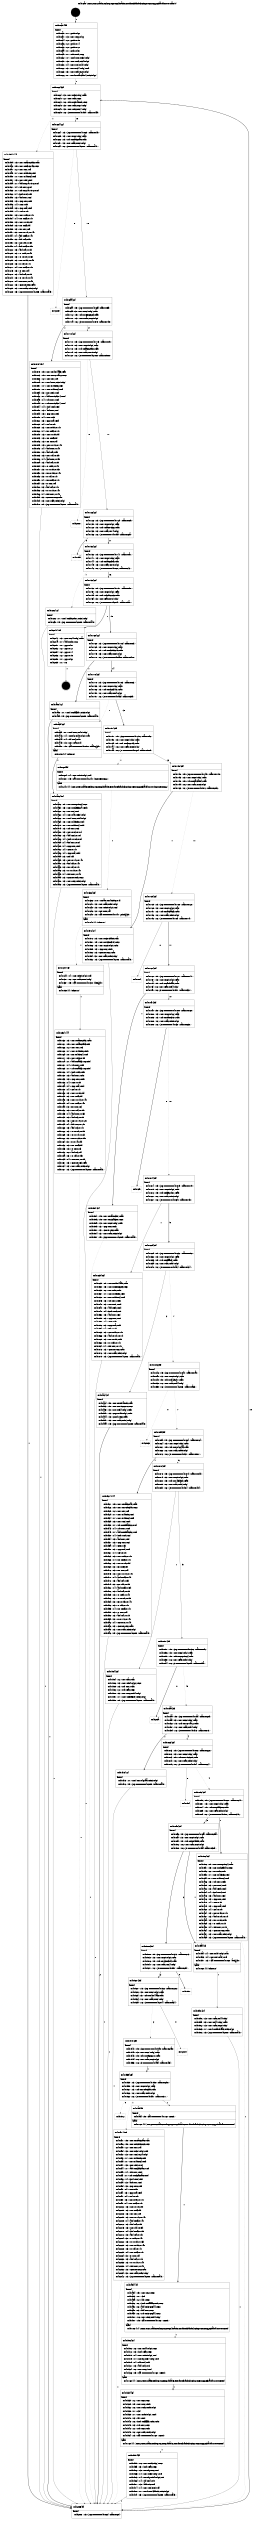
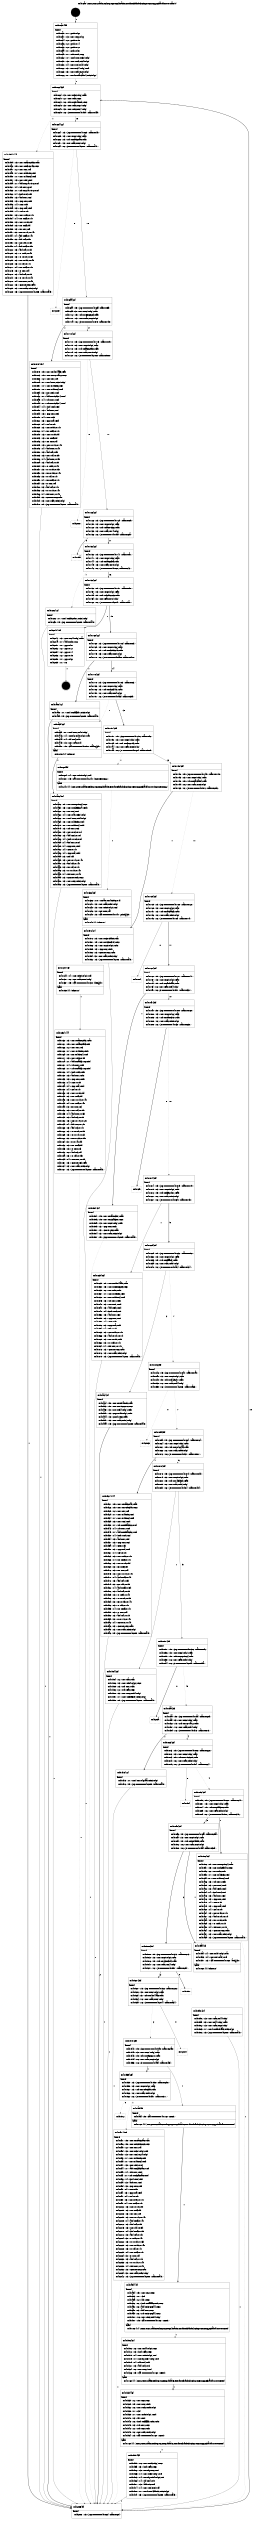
edge "0x401c36 [23]" -> "0x401c4d [15]": removed, label "1"
edge "0x4019af [13]" -> "0x4019bc [21]": removed, label "1"
edge "0x401959 [25]" -> "0x401adf [5]": now "0x401940 [25]" -> "0x401adf [5]"
